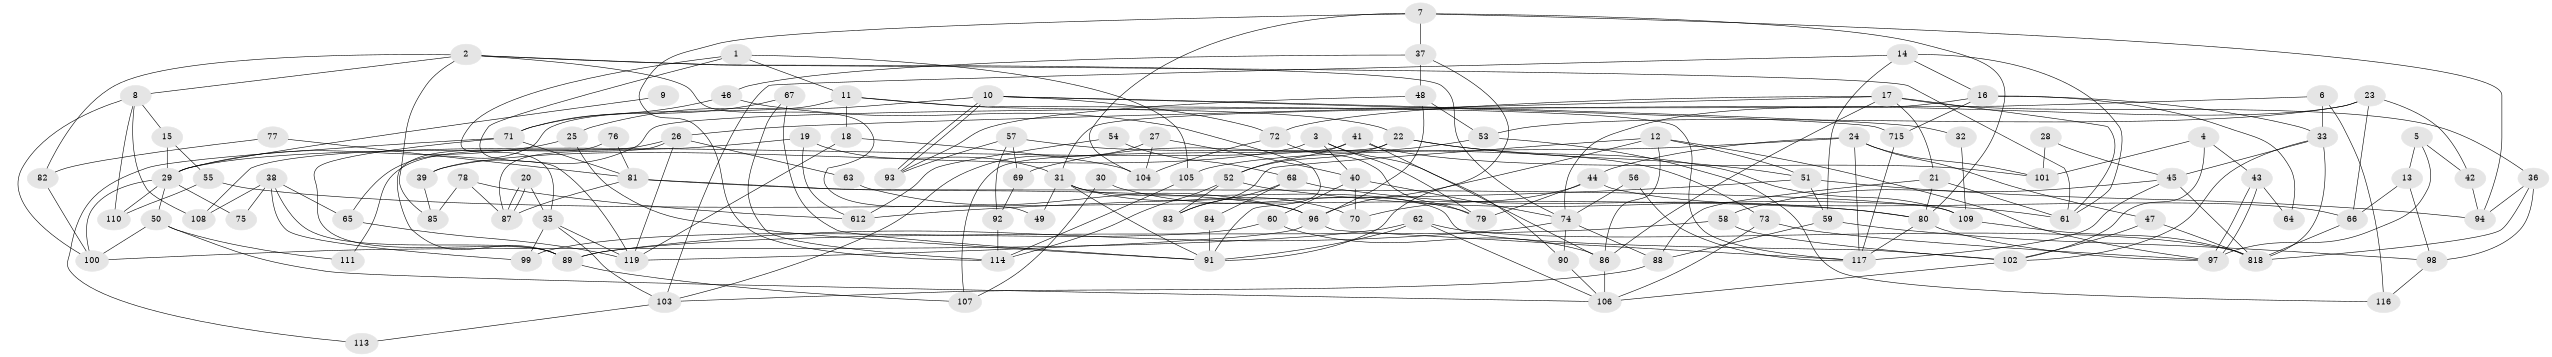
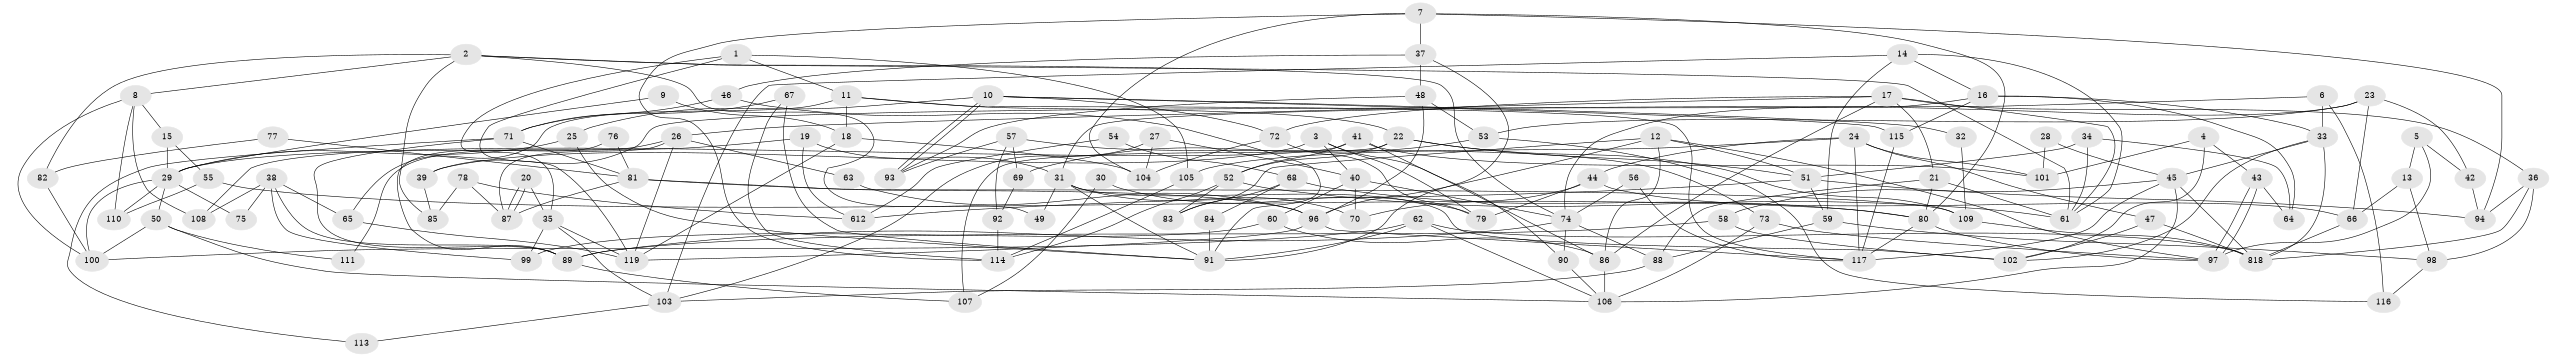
edge "9" -- "18": added
node "715": label "715" -> "115"
node "34": added
edge "102" -- "106": now "45" -- "106"
